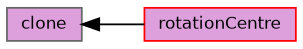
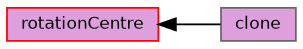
edge "rotationCentre" -> "clone": reversed
